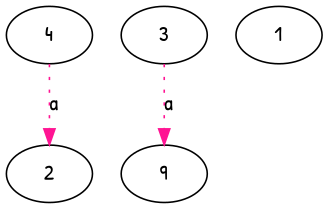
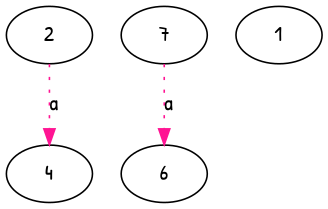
node "3": label "3" -> "7"
edge "4" -> "2": reversed
node "9": label "9" -> "6"
